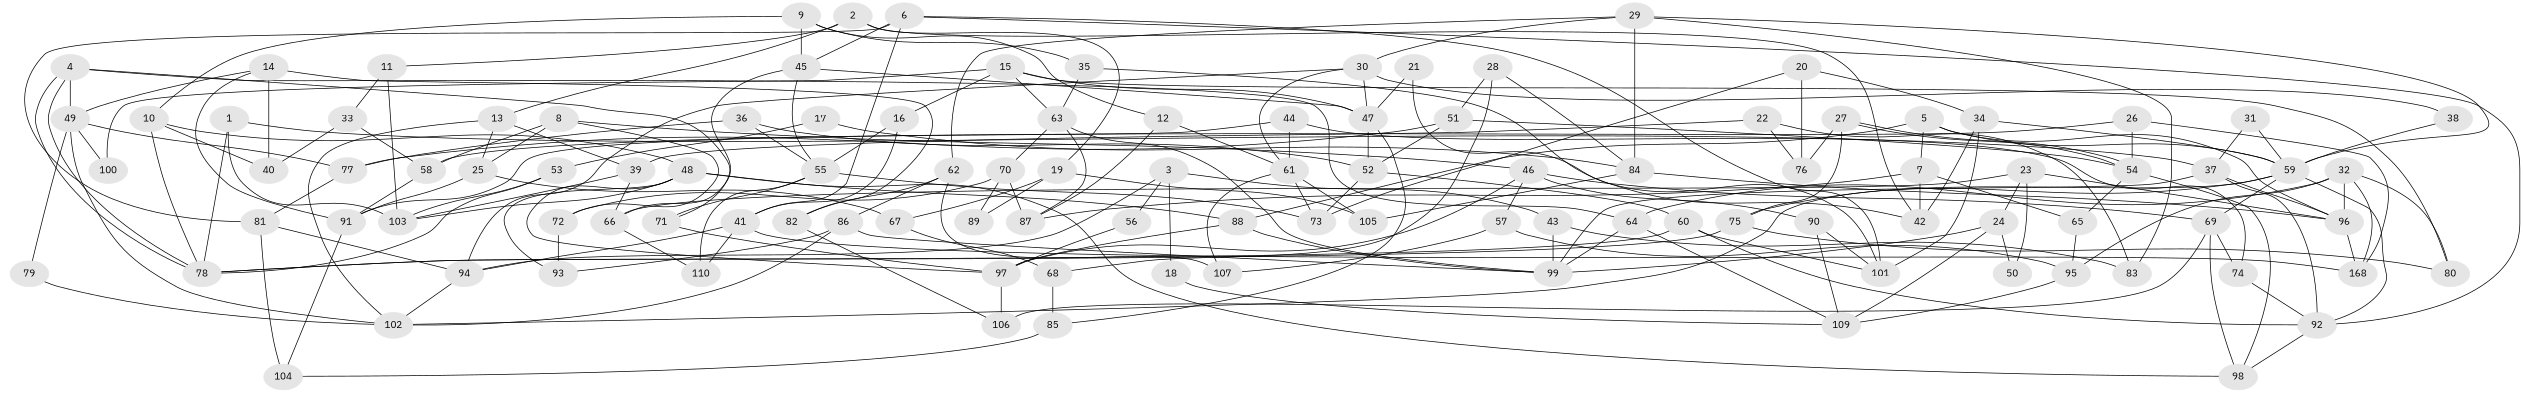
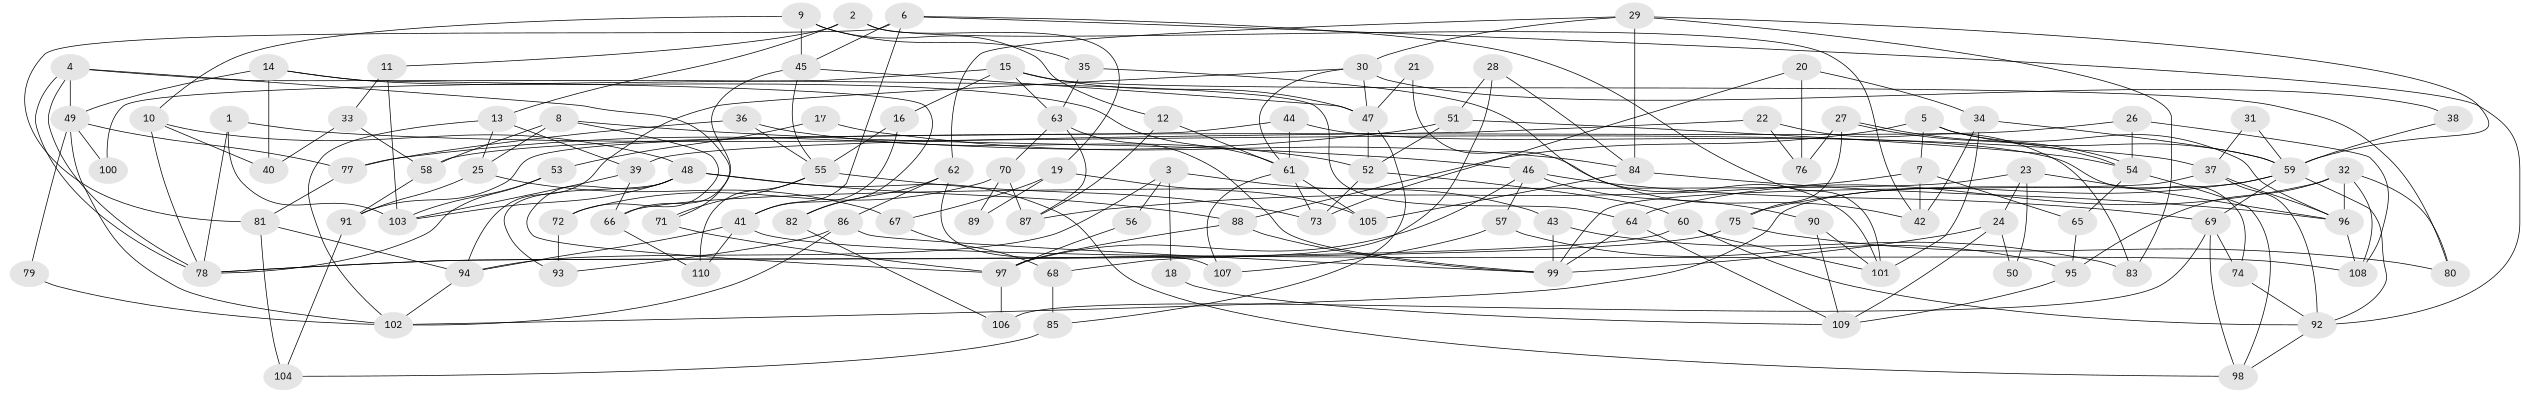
edge "14" -- "91": now "14" -- "61"
node "168": label "168" -> "108"
